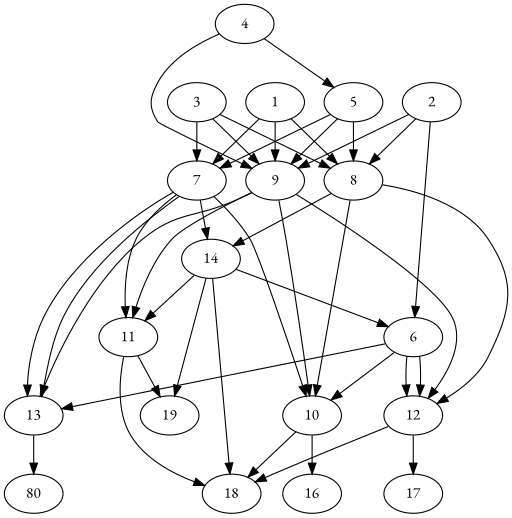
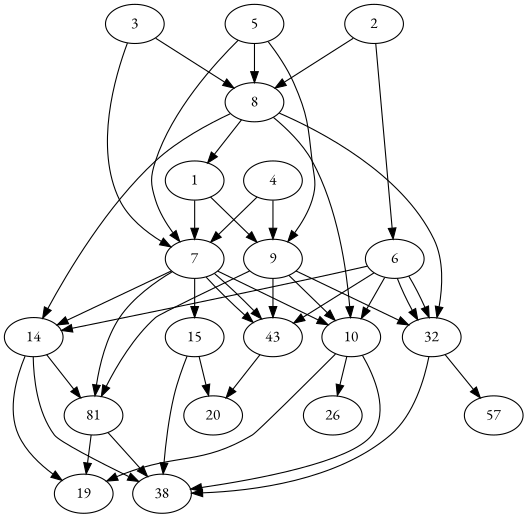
edge "4" -> "5": now "4" -> "7"
edge "3" -> "9": removed
edge "1" -> "8": reversed
edge "2" -> "9": removed
edge "14" -> "6": reversed
node "11": label "11" -> "81"
node "15": added
node "13": label "13" -> "43"
node "12": label "12" -> "32"
edge "10" -> "19": added
node "80": label "80" -> "20"
node "18": label "18" -> "38"
node "16": label "16" -> "26"
node "17": label "17" -> "57"
